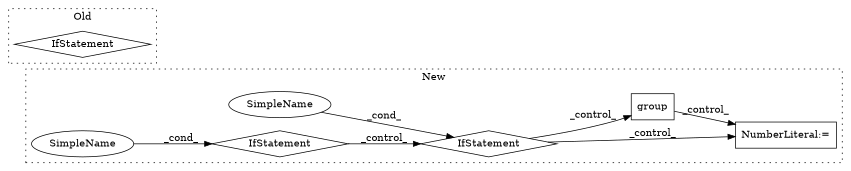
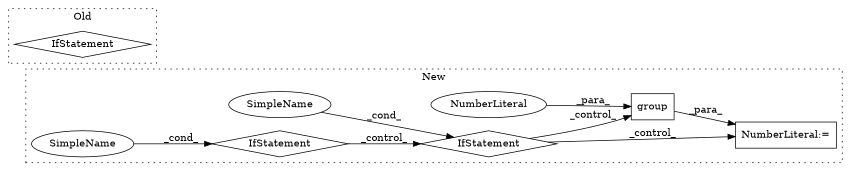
node "NumberLiteral": added
edge "group" -> "NumberLiteral:=": label "_control_" -> "_para_"
